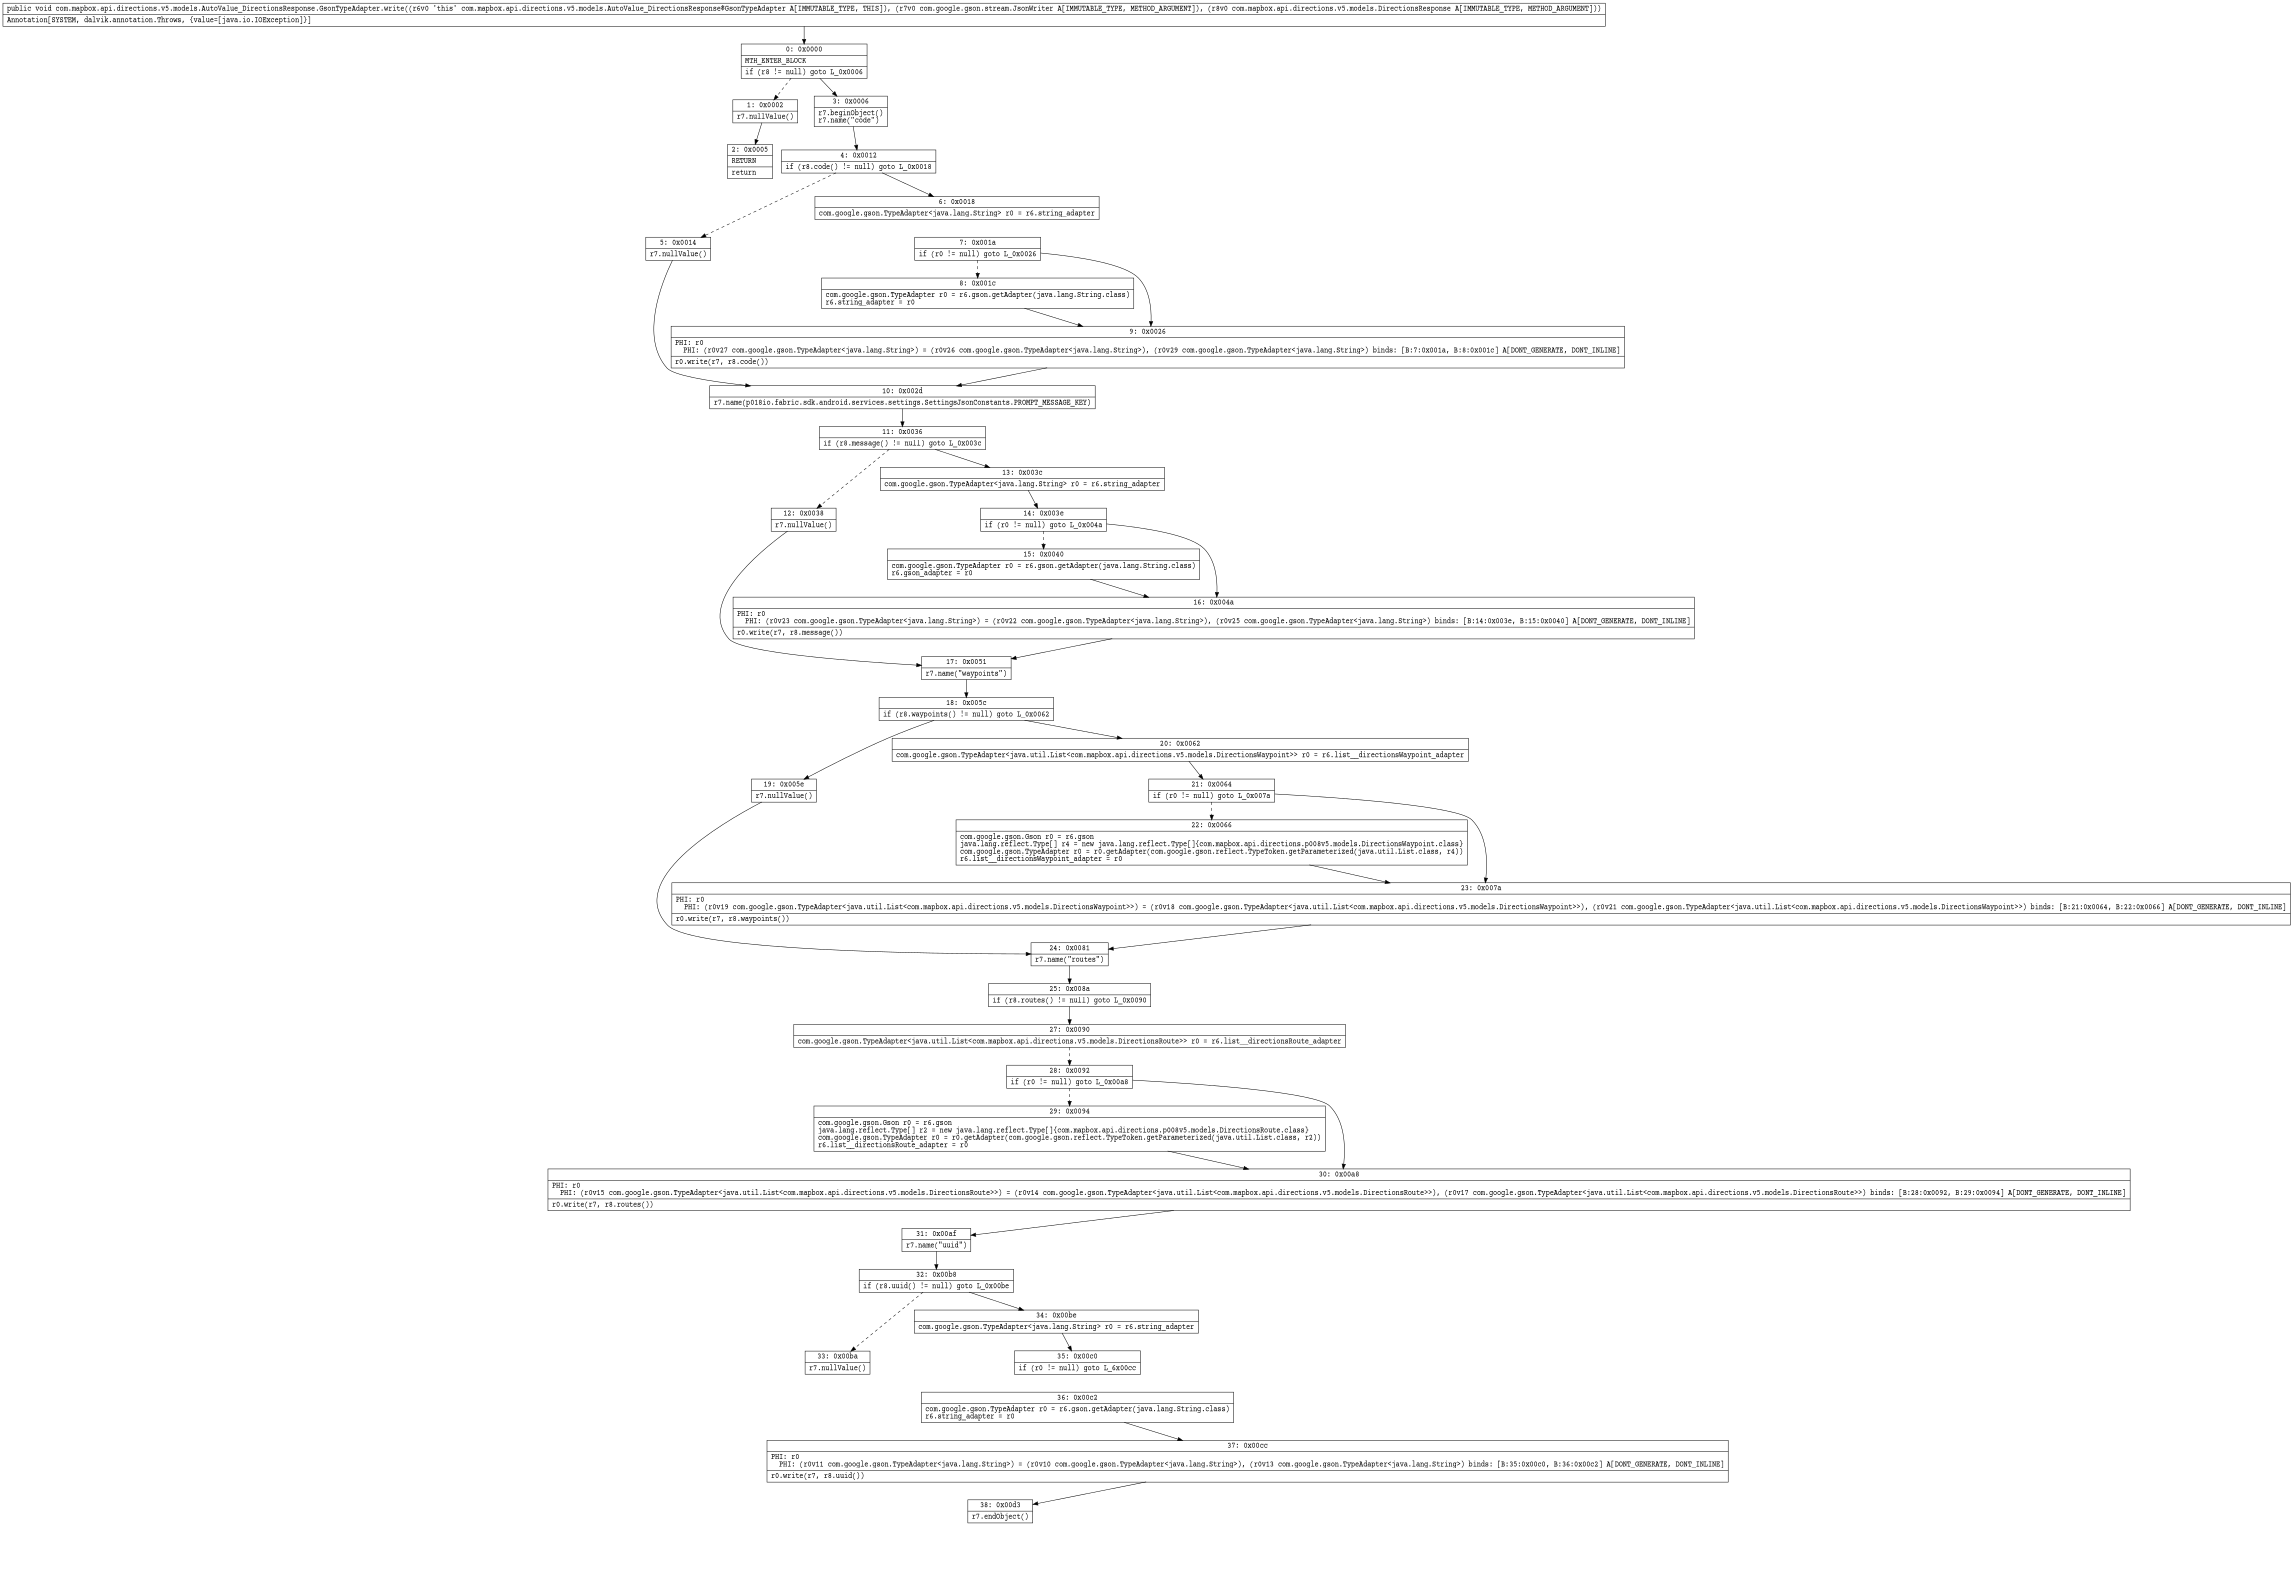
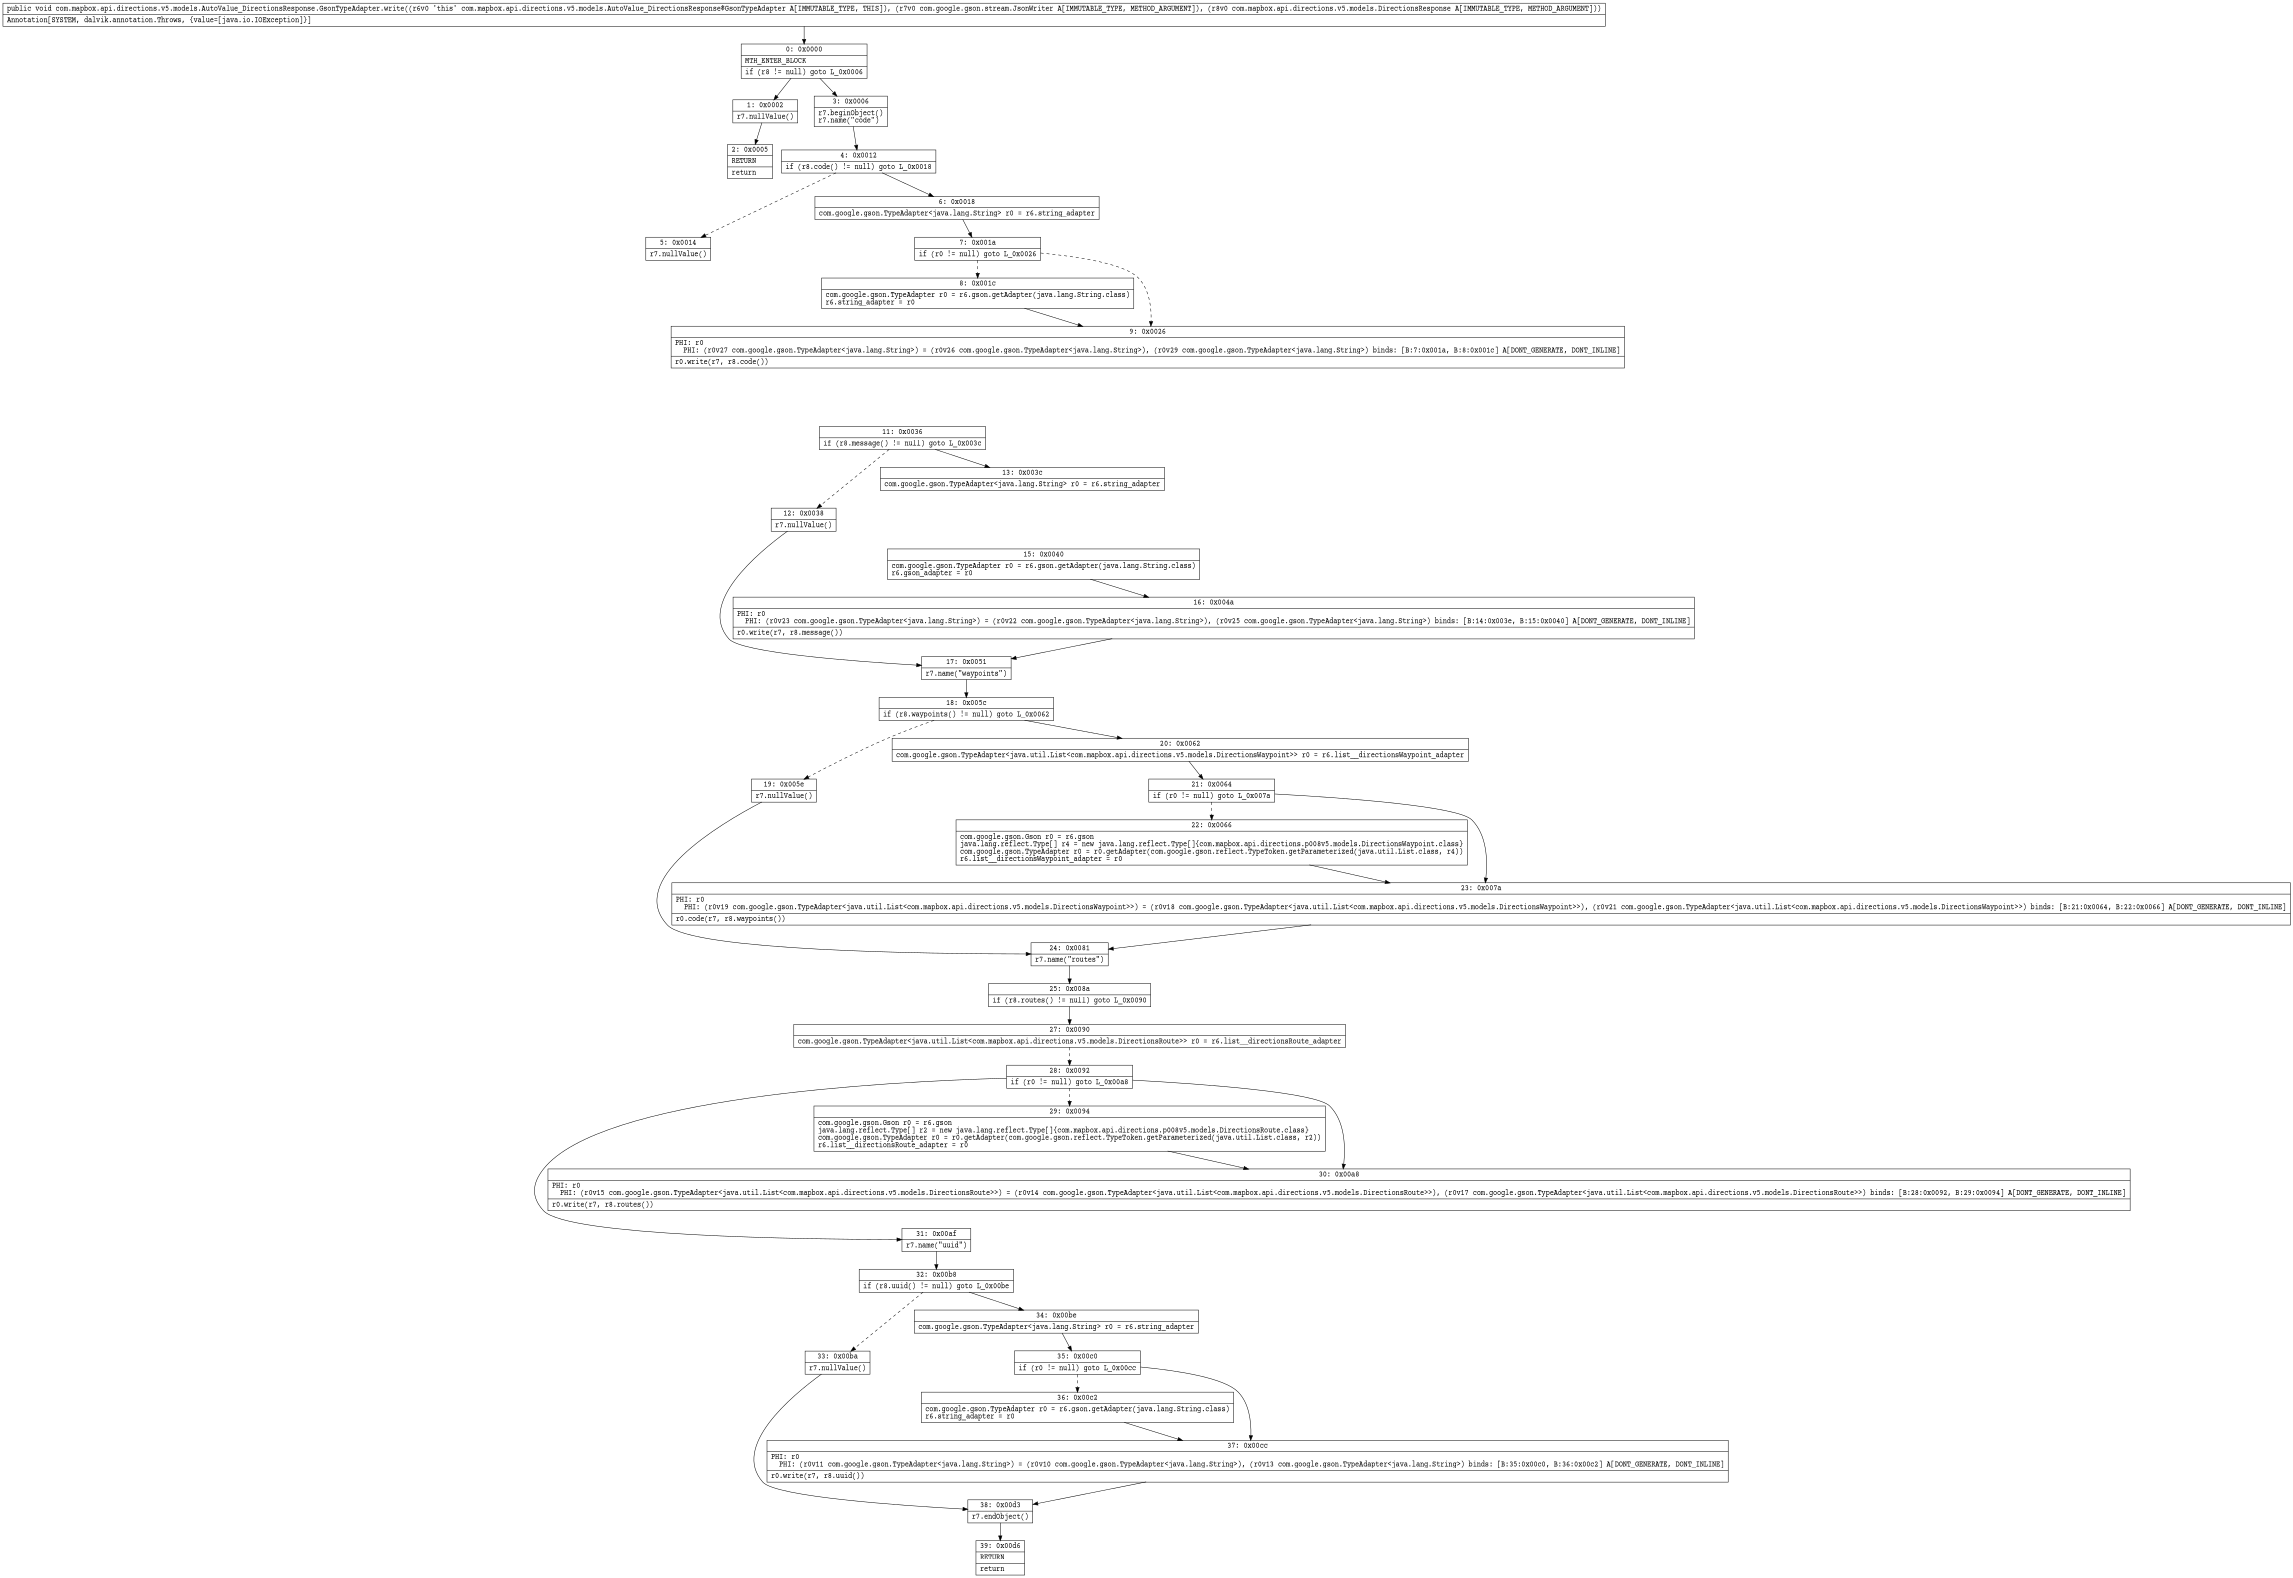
edge "0: 0x0000" -> "1: 0x0002": style dashed -> solid
edge "6: 0x0018" -> "7: 0x001a": added
edge "7: 0x001a" -> "9: 0x0026": style solid -> dashed
node "10: 0x002d": removed
node "14: 0x003e": removed
edge "18: 0x005c" -> "19: 0x005e": style solid -> dashed
node "23: 0x007a": text "r0.write(r7, r8.waypoints())" -> "r0.code(r7, r8.waypoints())"
edge "30: 0x00a8" -> "31: 0x00af": now "28: 0x0092" -> "31: 0x00af"
node "35: 0x00c0": text "if (r0 != null) goto L_6x00cc" -> "if (r0 != null) goto L_0x00cc"
edge "35: 0x00c0" -> "37: 0x00cc": added
edge "35: 0x00c0" -> "36: 0x00c2": added
edge "33: 0x00ba" -> "38: 0x00d3": added
node "39: 0x00d6": added
